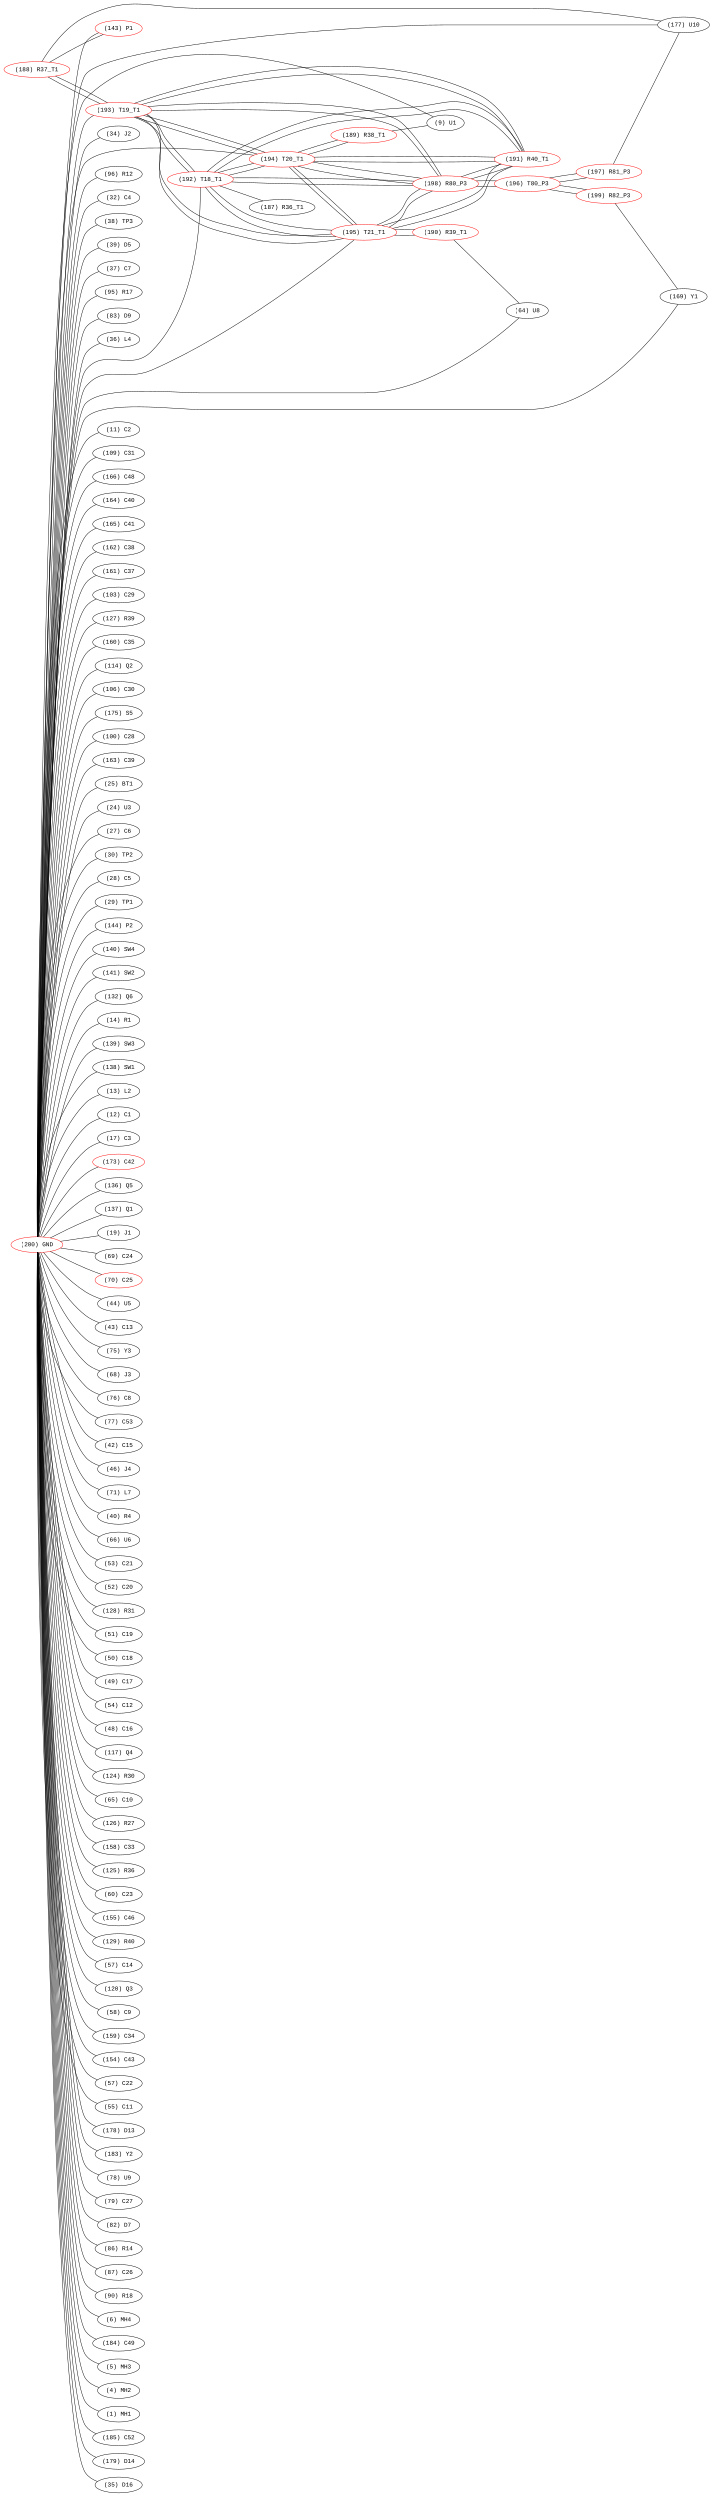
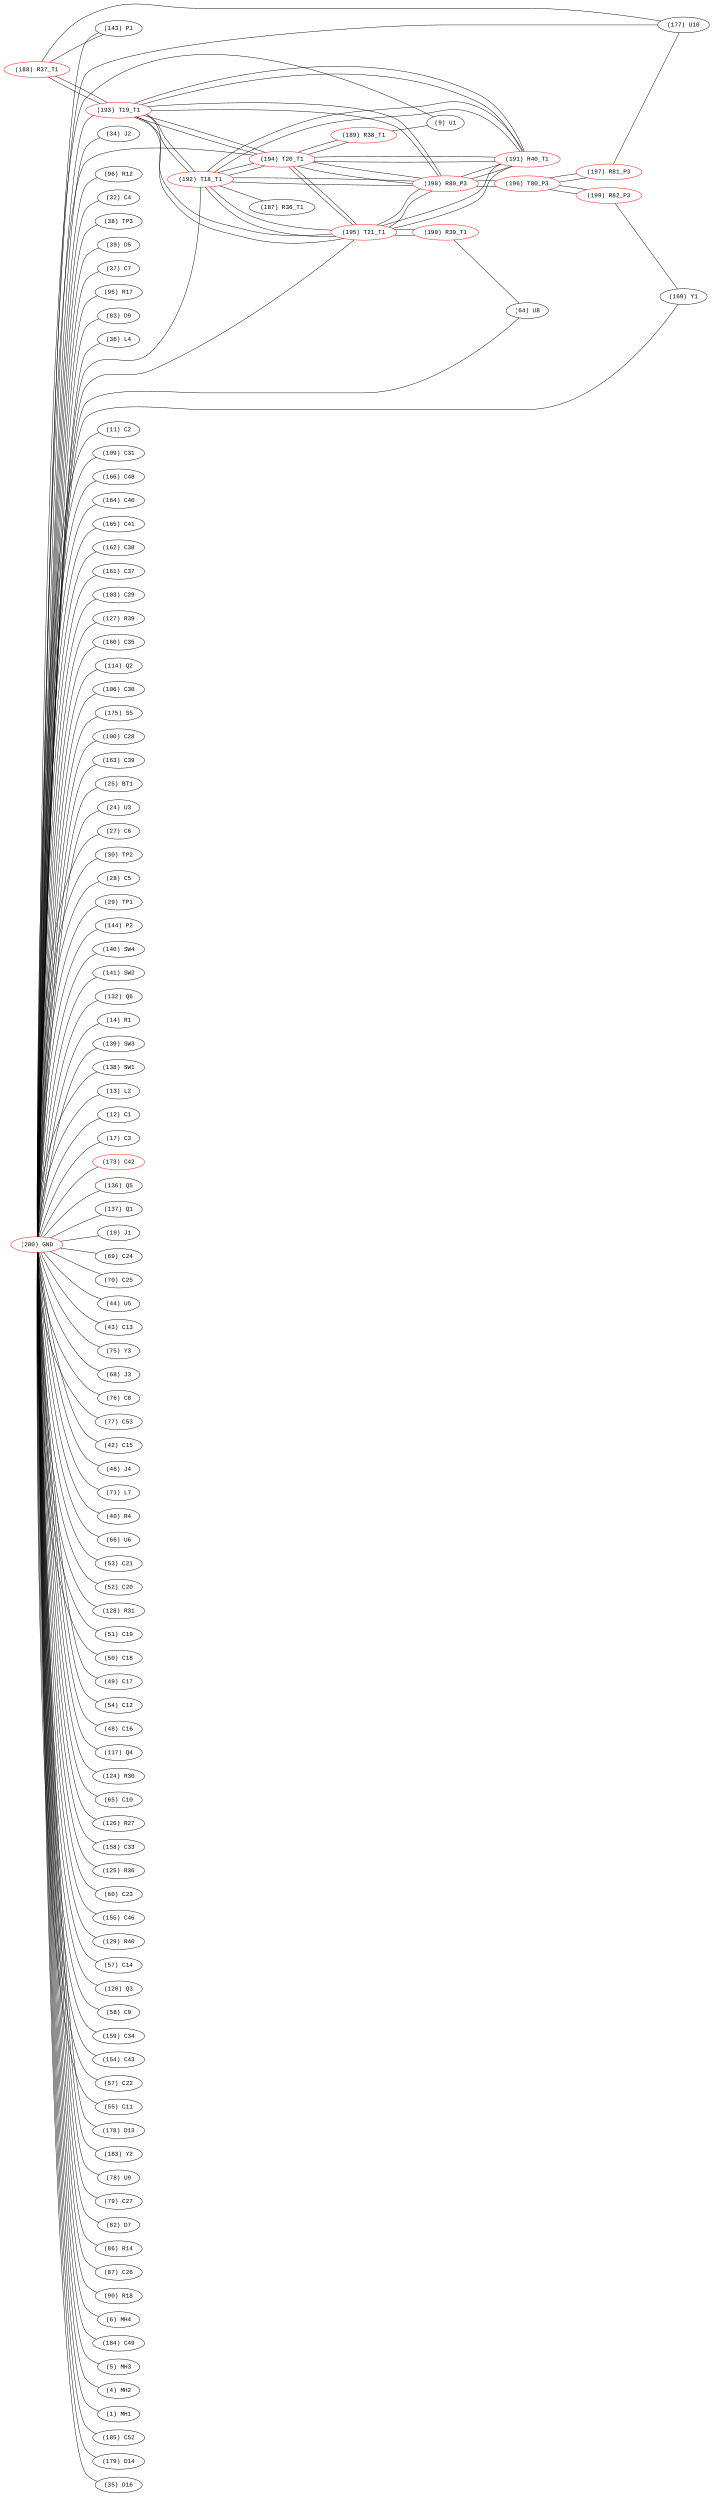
node "(143) P1": color red -> black
node "(70) C25": color red -> black
